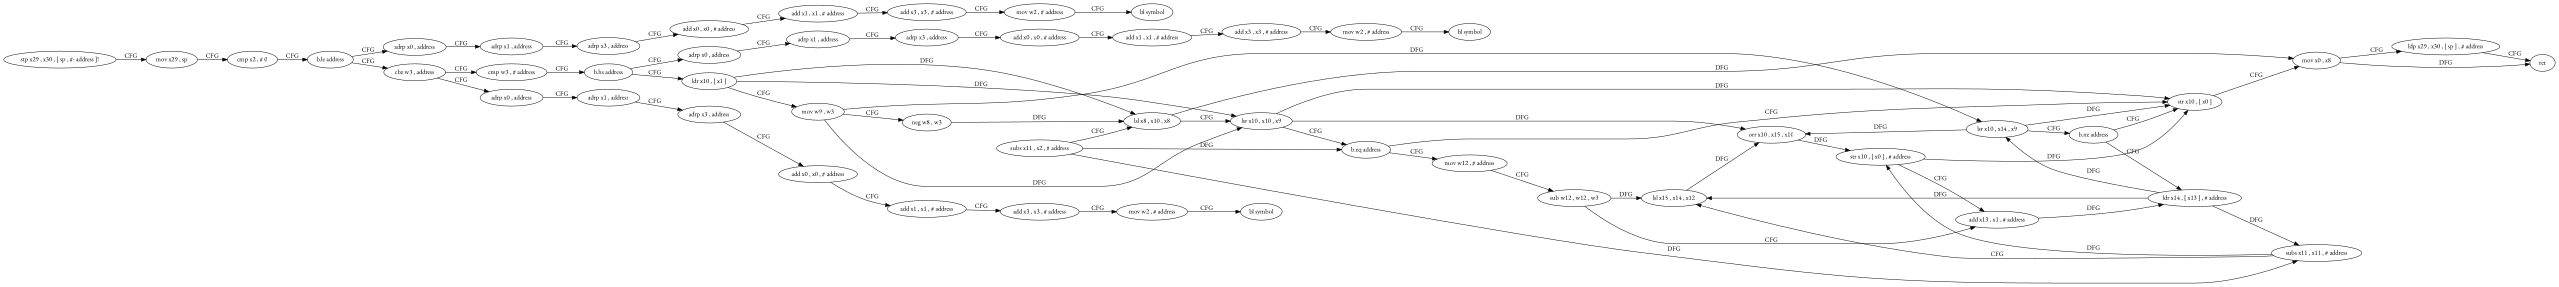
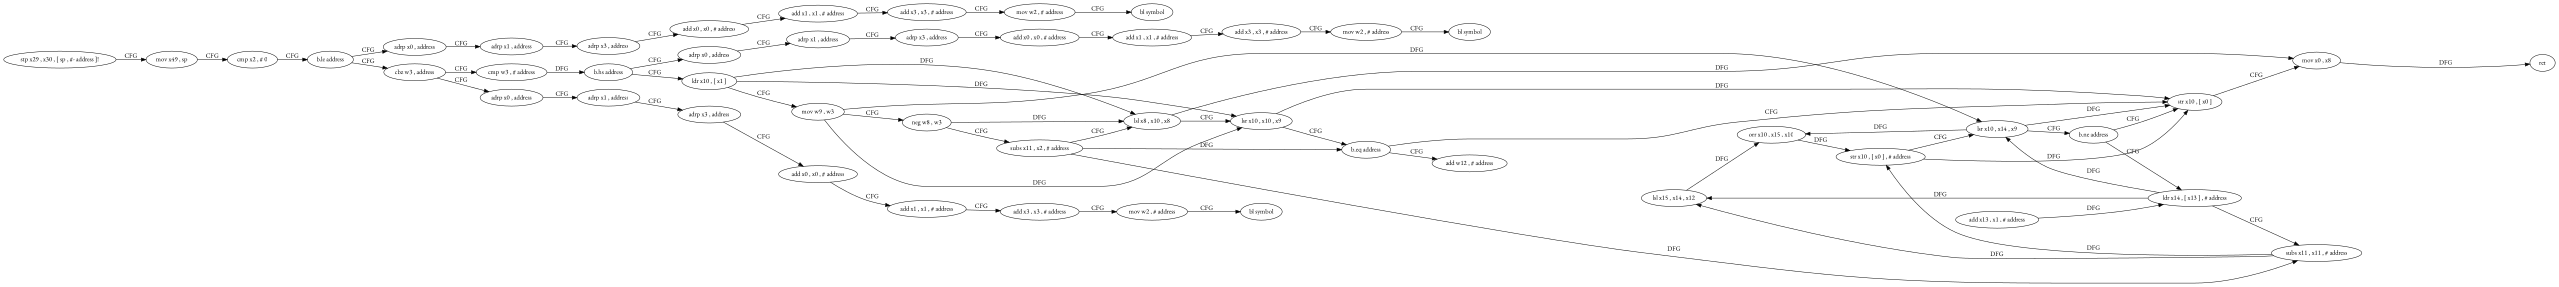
node "ldp x29 , x30 , [ sp ] , # address": removed
node "mov x29 , sp": label "mov x29 , sp" -> "mov x49 , sp"
edge "cmp w3 , # address" -> "b.hs address": label "CFG" -> "DFG"
edge "lsr x10 , x10 , x9" -> "orr x10 , x15 , x10": removed, label "DFG"
edge "neg w8 , w3" -> "subs x11 , x2 , # address": added, label "CFG"
node "mov w12 , # address": label "mov w12 , # address" -> "add w12 , # address"
edge "str x10 , [ x0 ] , # address" -> "add x13 , x1 , # address": now "str x10 , [ x0 ] , # address" -> "lsr x10 , x14 , x9"
node "sub w12 , w12 , w3": removed
edge "ldr x14 , [ x13 ] , # address" -> "subs x11 , x11 , # address": label "DFG" -> "CFG"
edge "subs x11 , x11 , # address" -> "lsl x15 , x14 , x12": label "CFG" -> "DFG"
